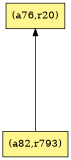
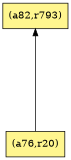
edge "(a82,r793)" -> "(a76,r20)": reversed
